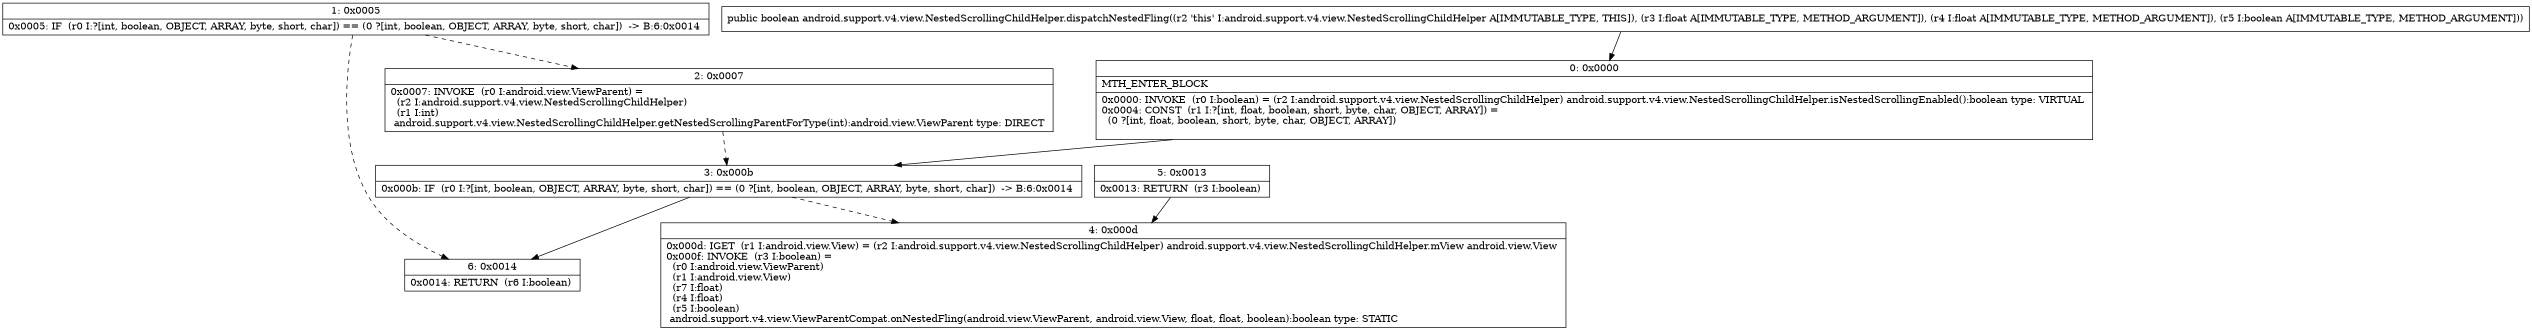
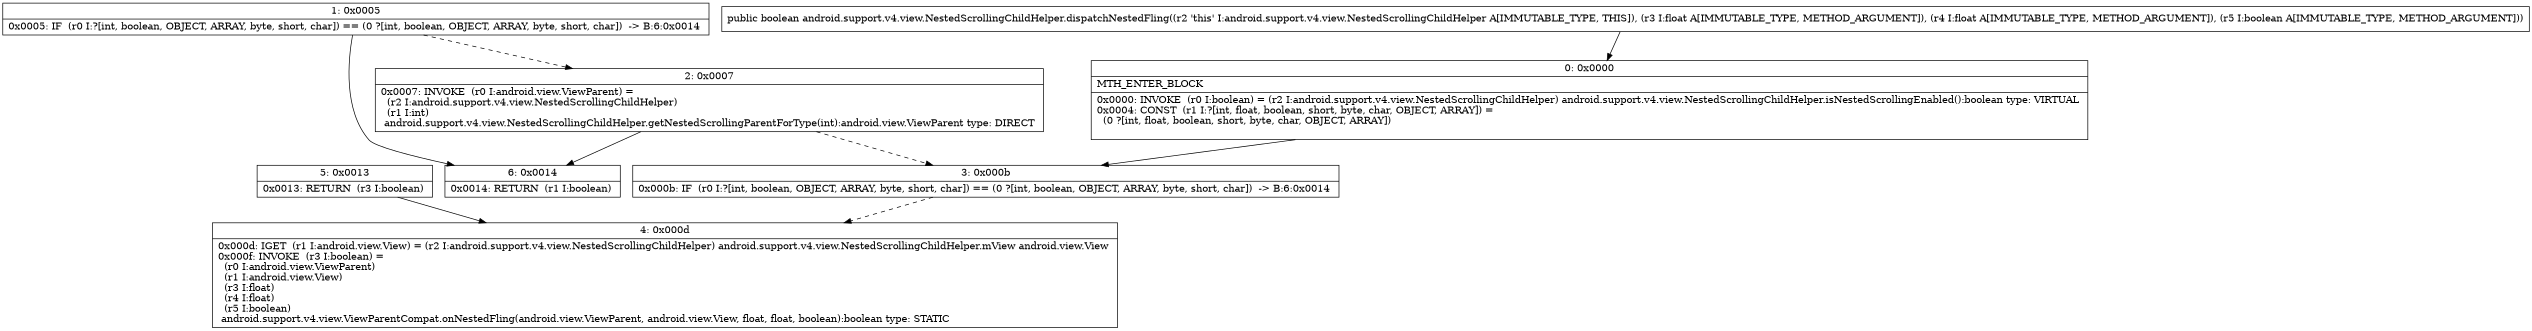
edge "1: 0x0005" -> "6: 0x0014": style dashed -> solid
edge "3: 0x000b" -> "6: 0x0014": now "2: 0x0007" -> "6: 0x0014"
node "6: 0x0014": text "0x0014: RETURN  (r6 I:boolean)" -> "0x0014: RETURN  (r1 I:boolean)"
node "4: 0x000d": text "(r7 I:float)" -> "(r3 I:float)"
